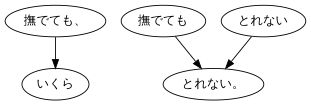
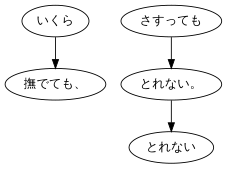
node "撫でても": label "撫でても" -> "さすっても"
edge "撫でても、" -> "いくら": reversed
edge "とれない" -> "とれない。": reversed
